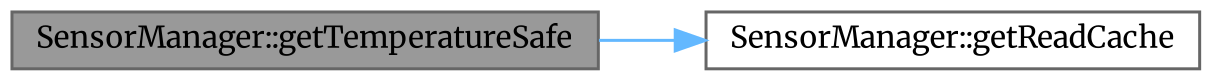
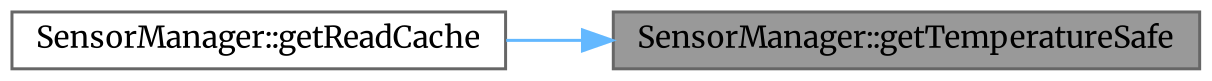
edge "SensorManager::getTemperatureSafe" -> "SensorManager::getReadCache": reversed
